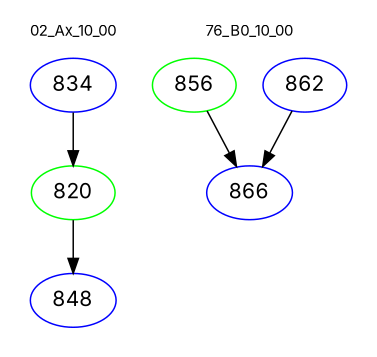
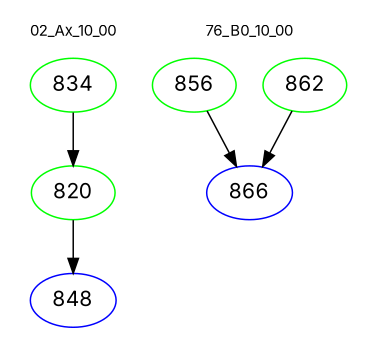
node "834": color blue -> green
node "862": color blue -> green
